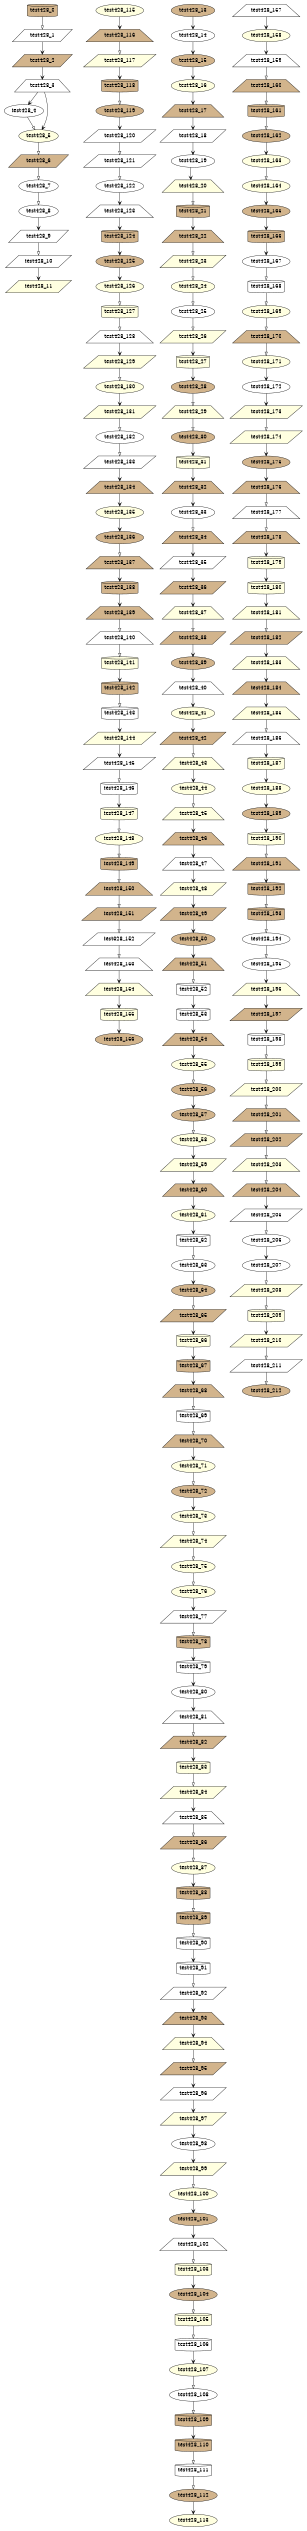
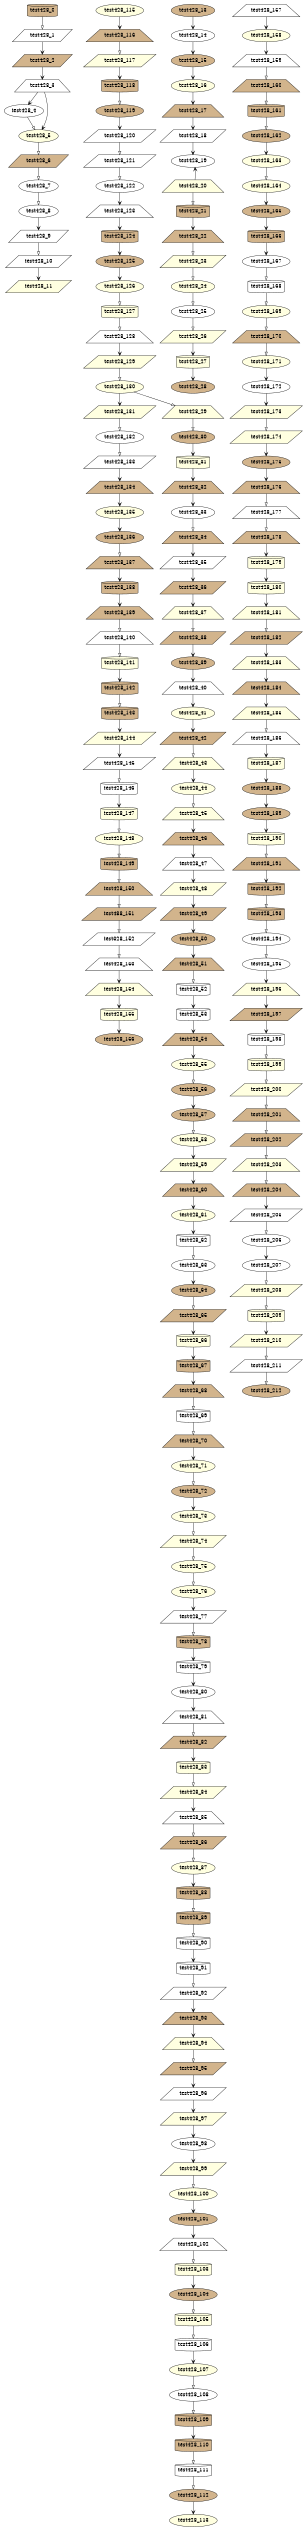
edge "test428_19" -> "test428_20": reversed
edge "test428_28" -> "test428_29": now "test428_130" -> "test428_29"
node "test428_143": fillcolor white -> tan
node "test428_188": fillcolor lightyellow -> tan
node "test428_151": label "test428_151" -> "test488_151"
